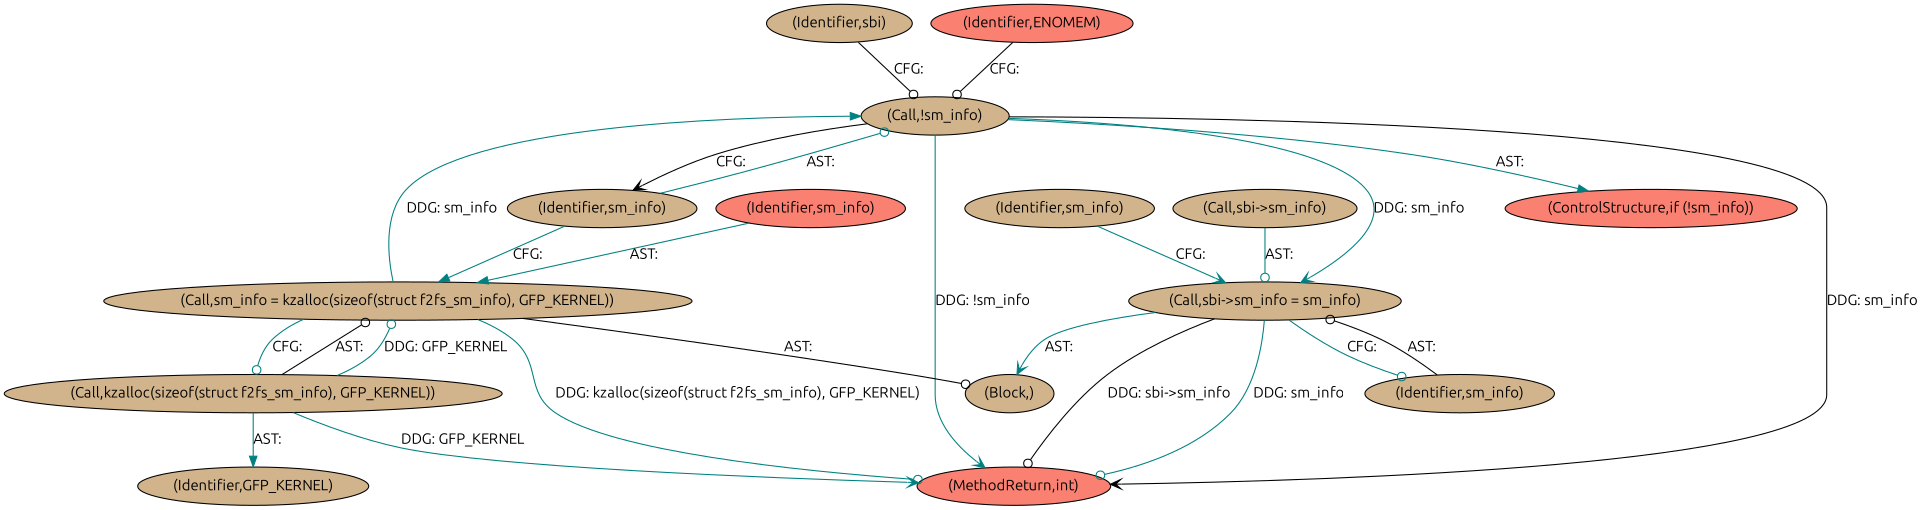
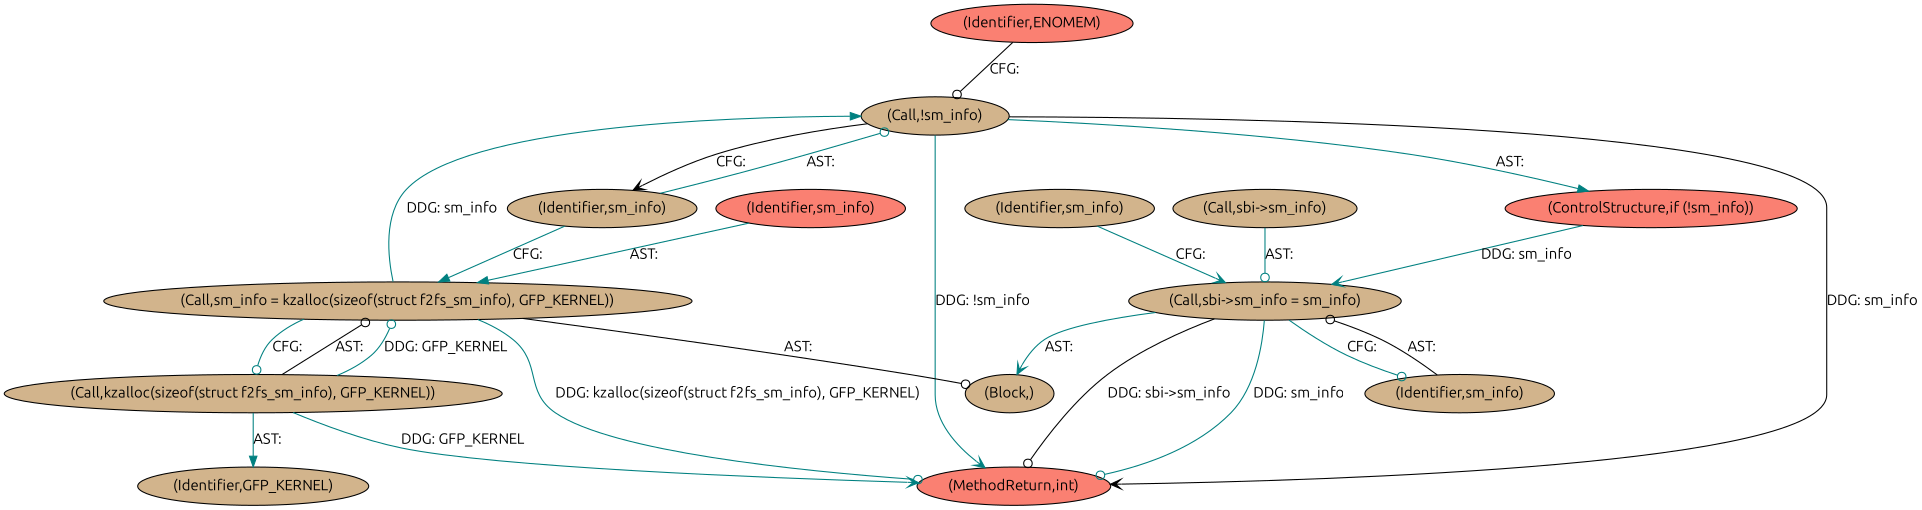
node "(Identifier,sbi)": removed
edge "(Call,!sm_info)" -> "(Call,sbi->sm_info = sm_info)": now "(ControlStructure,if (!sm_info))" -> "(Call,sbi->sm_info = sm_info)"
